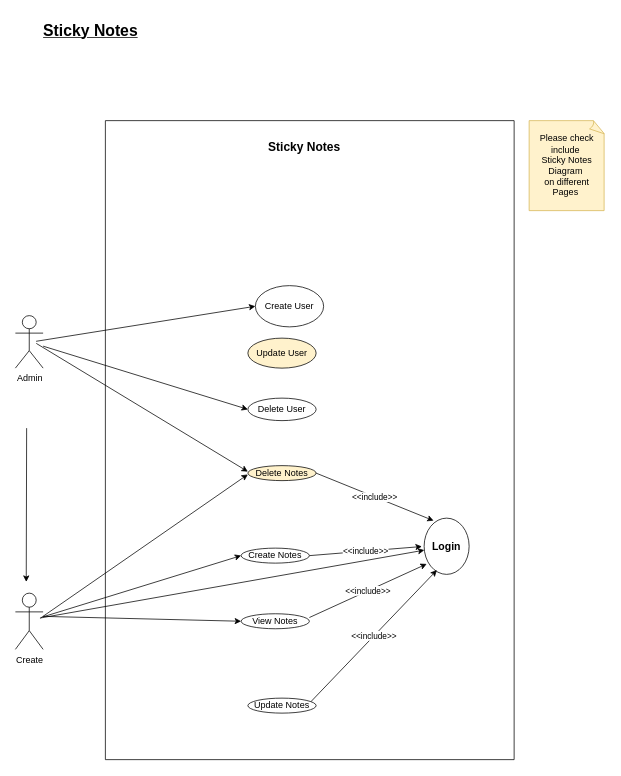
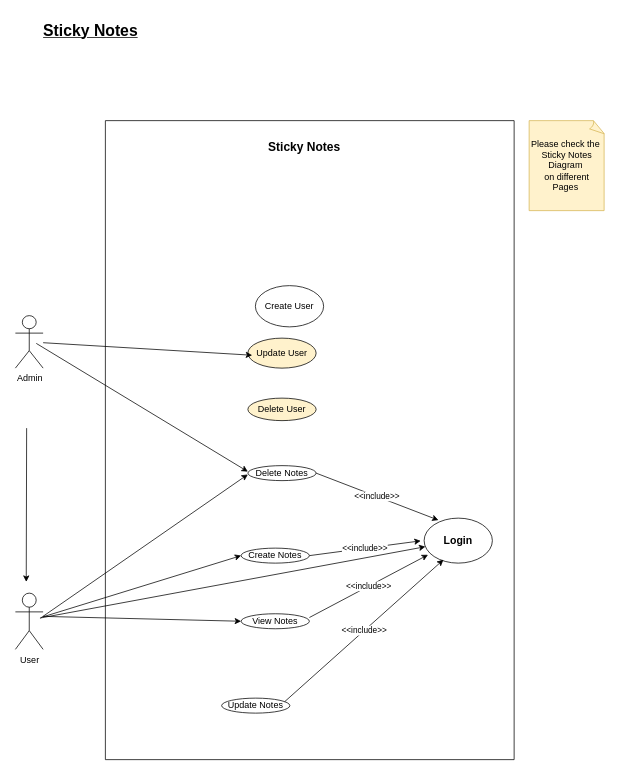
node "Please check include Sticky Notes Diagram on different Pages": label "Please check include Sticky Notes Diagram on different Pages" -> "Please check the Sticky Notes Diagram on different Pages"
edge "Admin" -> "Create User": removed
edge "Admin" -> "Update User": added
edge "Admin" -> "Delete User": removed
node "Delete User": fillcolor #ffffff -> #fff2cc
node "Delete Notes": fillcolor #fff2cc -> #ffffff
node "Login": size 45x56 -> 68x45
node "Create": label "Create" -> "User"
node "Update Notes": moved (282, 705) -> (256, 705)
